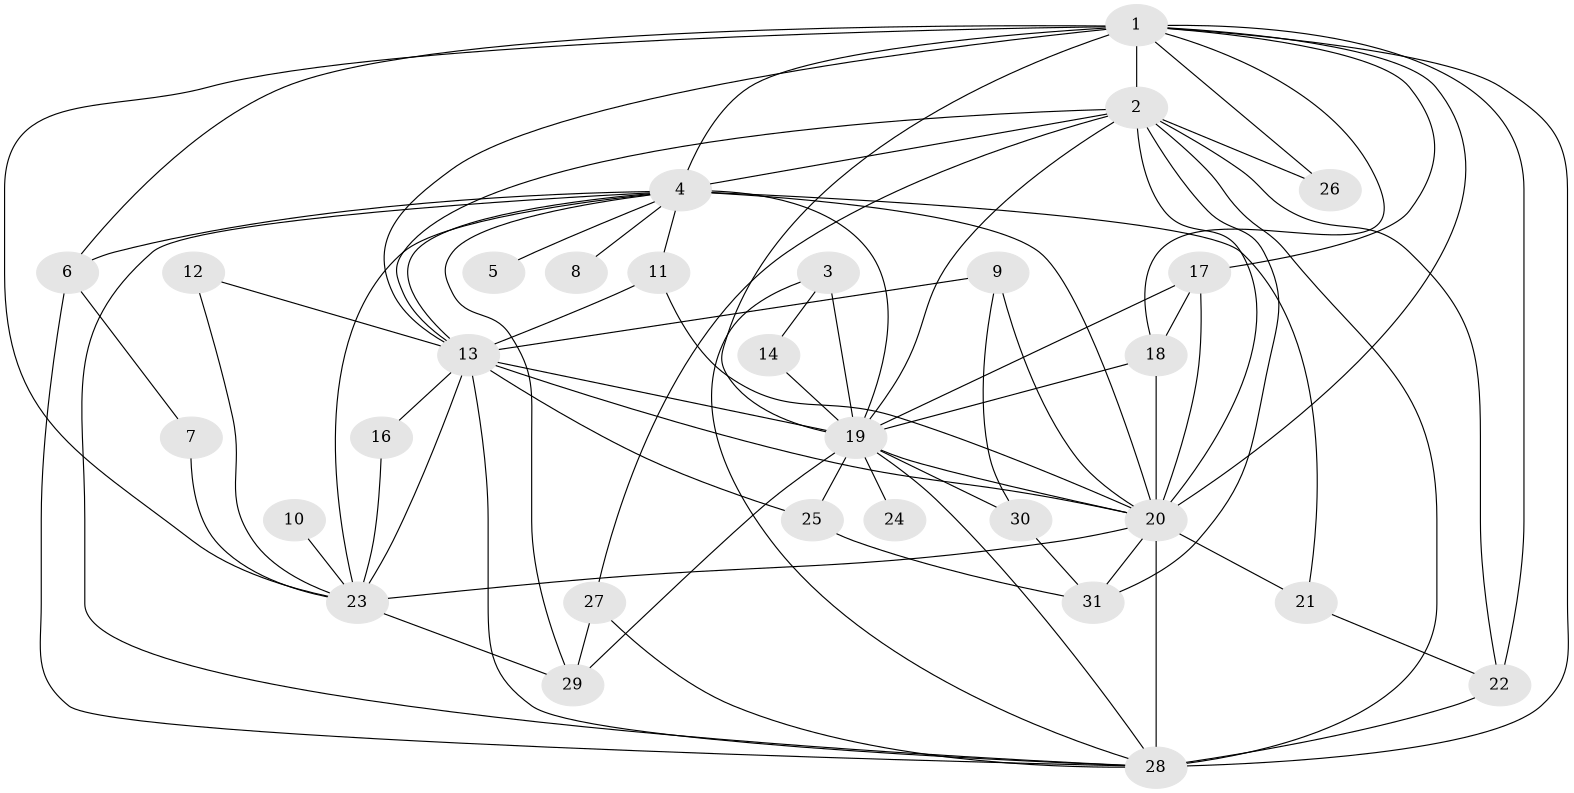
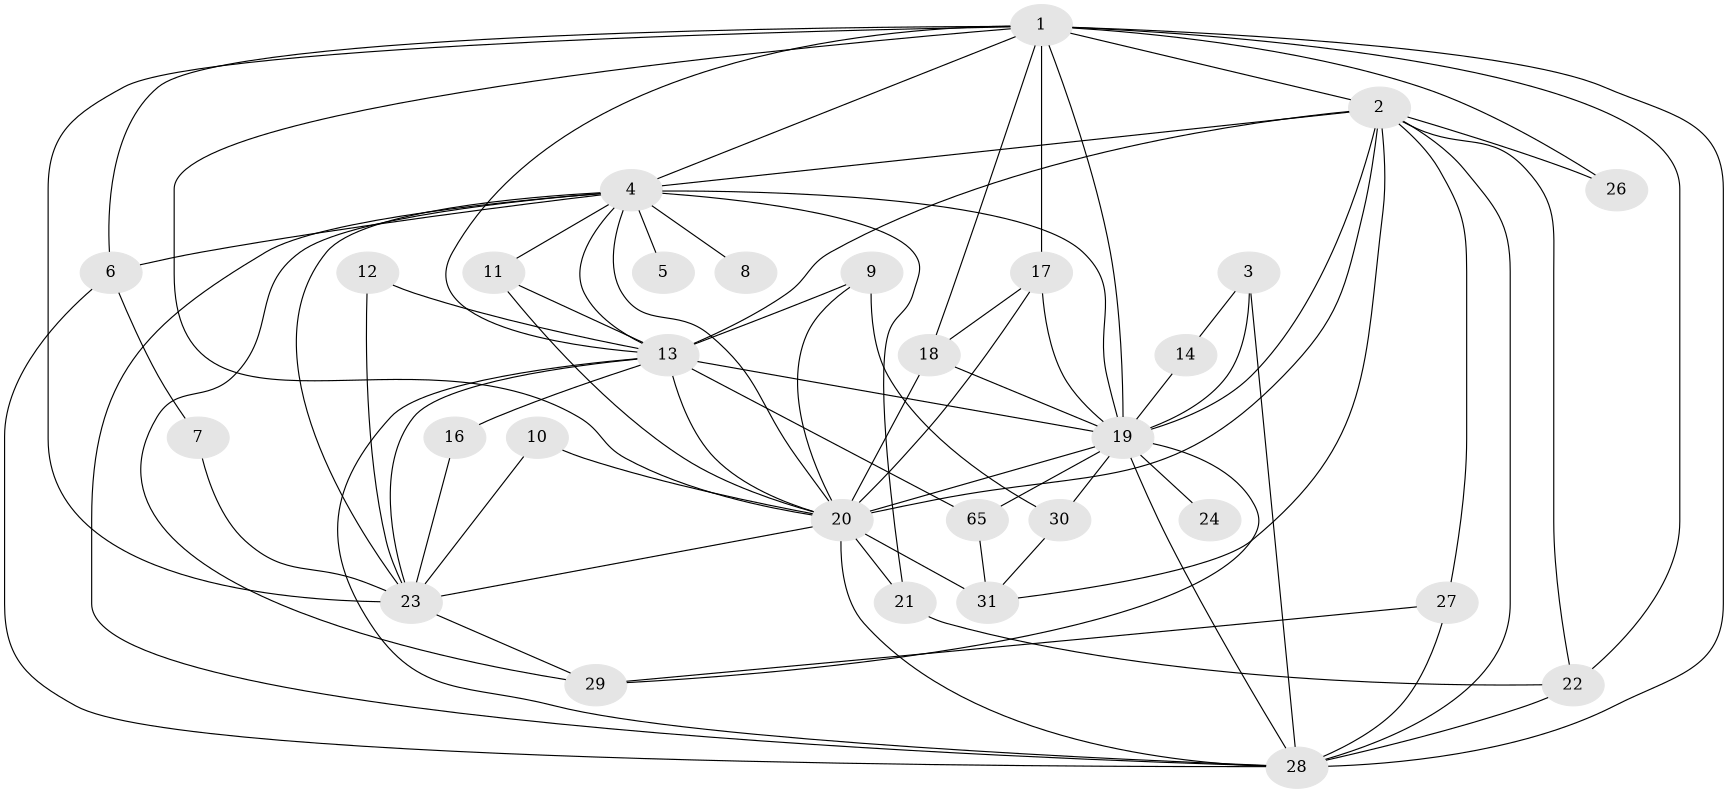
edge "10" -- "20": added
node "25": label "25" -> "65"
